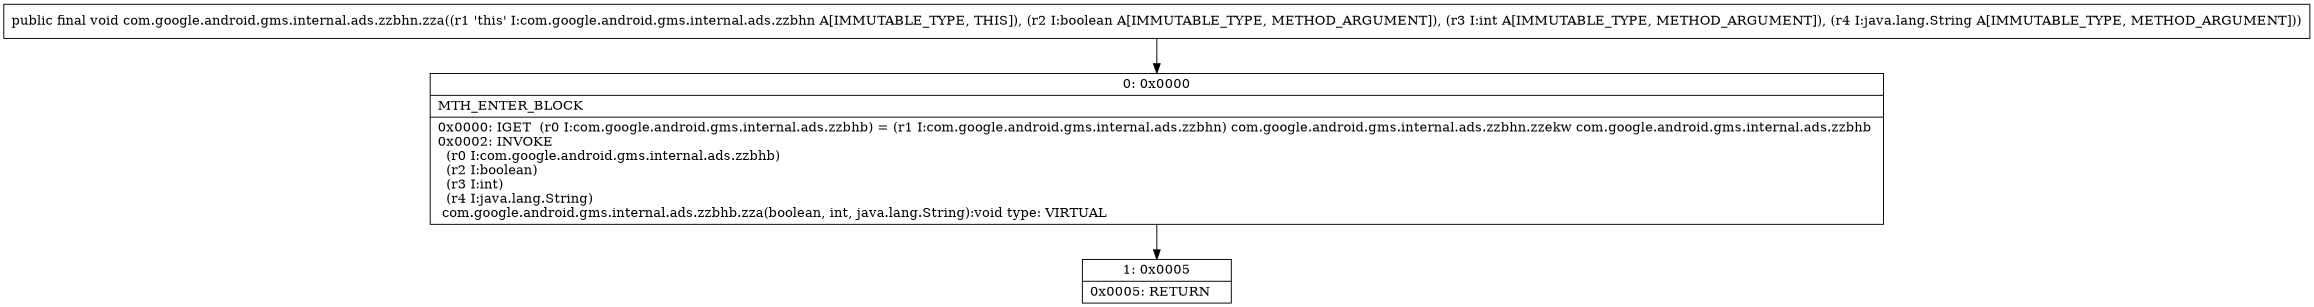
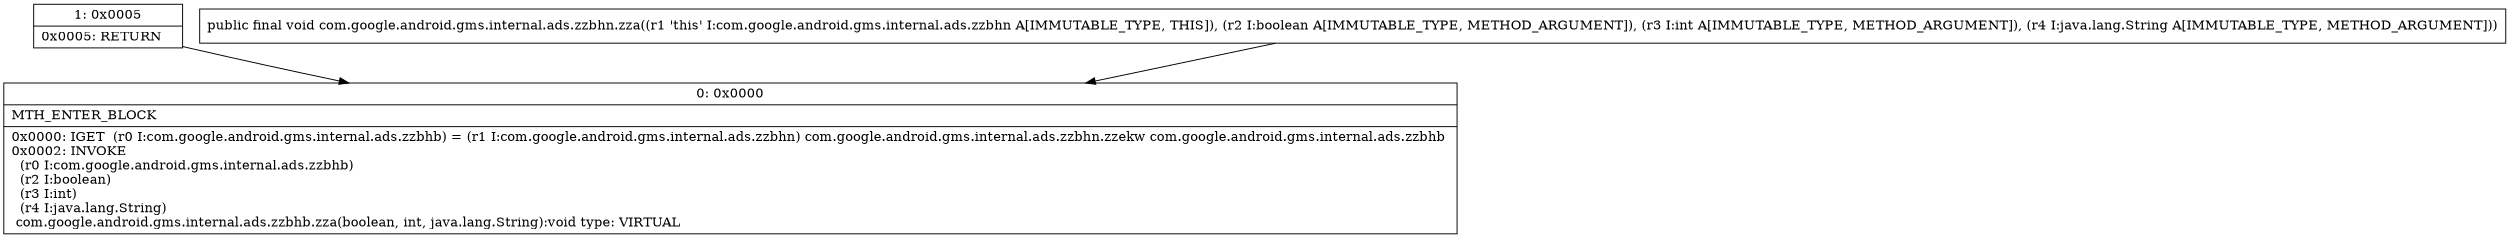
edge "0: 0x0000" -> "1: 0x0005": reversed
